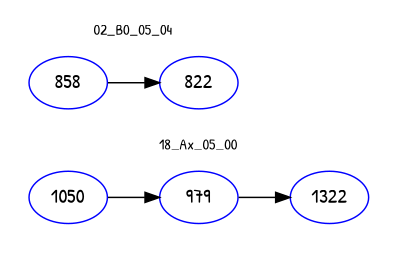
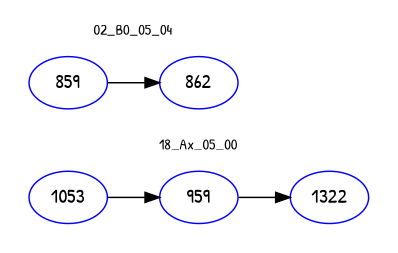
node "858": label "858" -> "859"
node "822": label "822" -> "862"
node "1050": label "1050" -> "1053"
node "979": label "979" -> "959"
